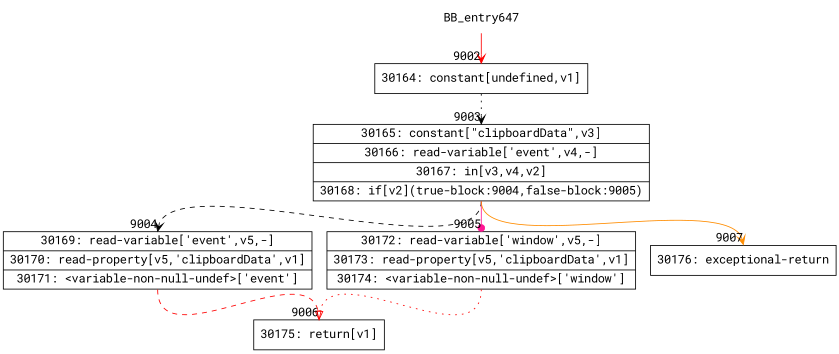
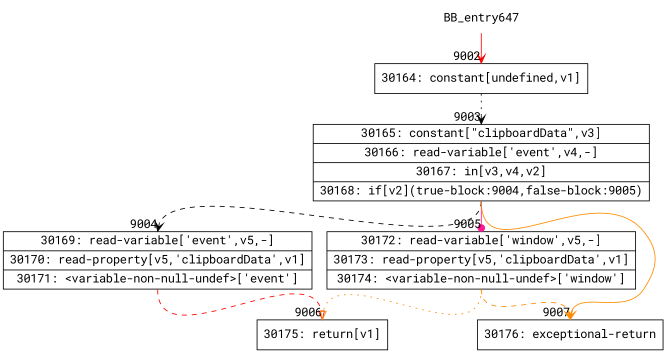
edge "30172: read-variable['window',v5,-]" -> "30176: exceptional-return": added
edge "30172: read-variable['window',v5,-]" -> "30175: return[v1]": color red -> darkorange
